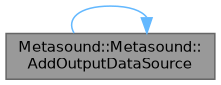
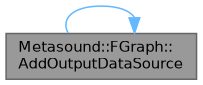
node "Metasound::Metasound:: AddOutputDataSource": label "Metasound::Metasound:: AddOutputDataSource" -> "Metasound::FGraph:: AddOutputDataSource"
